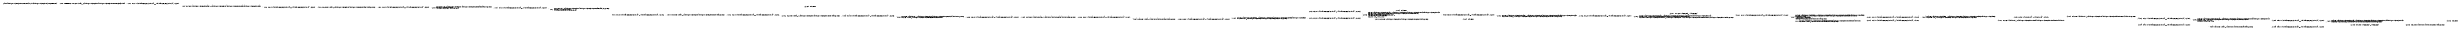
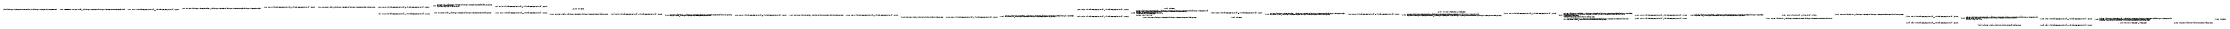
node "8: 0x0016": removed
